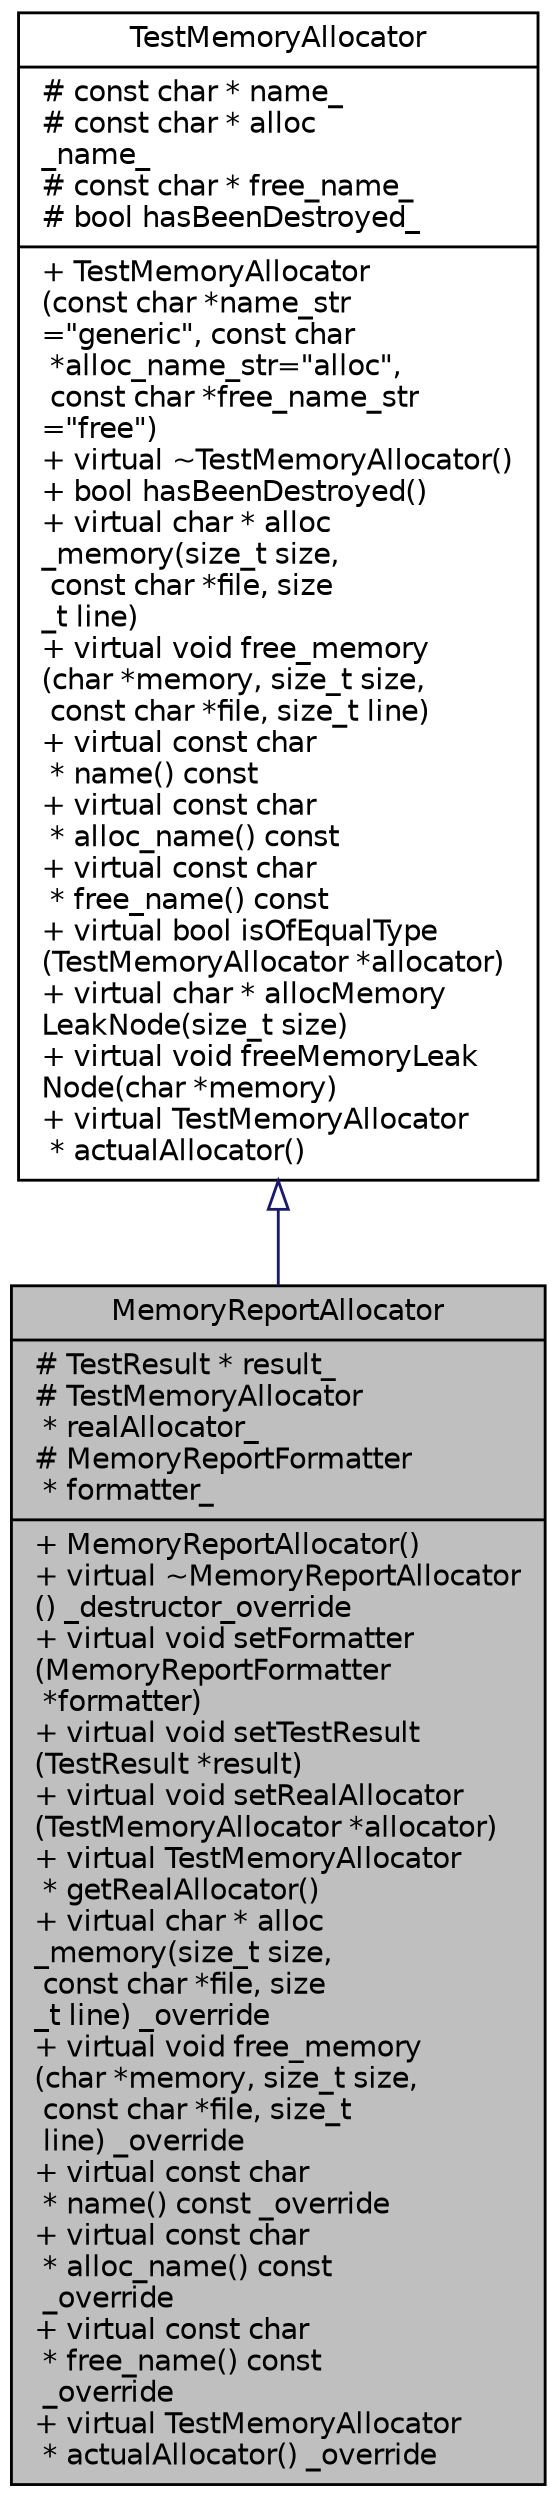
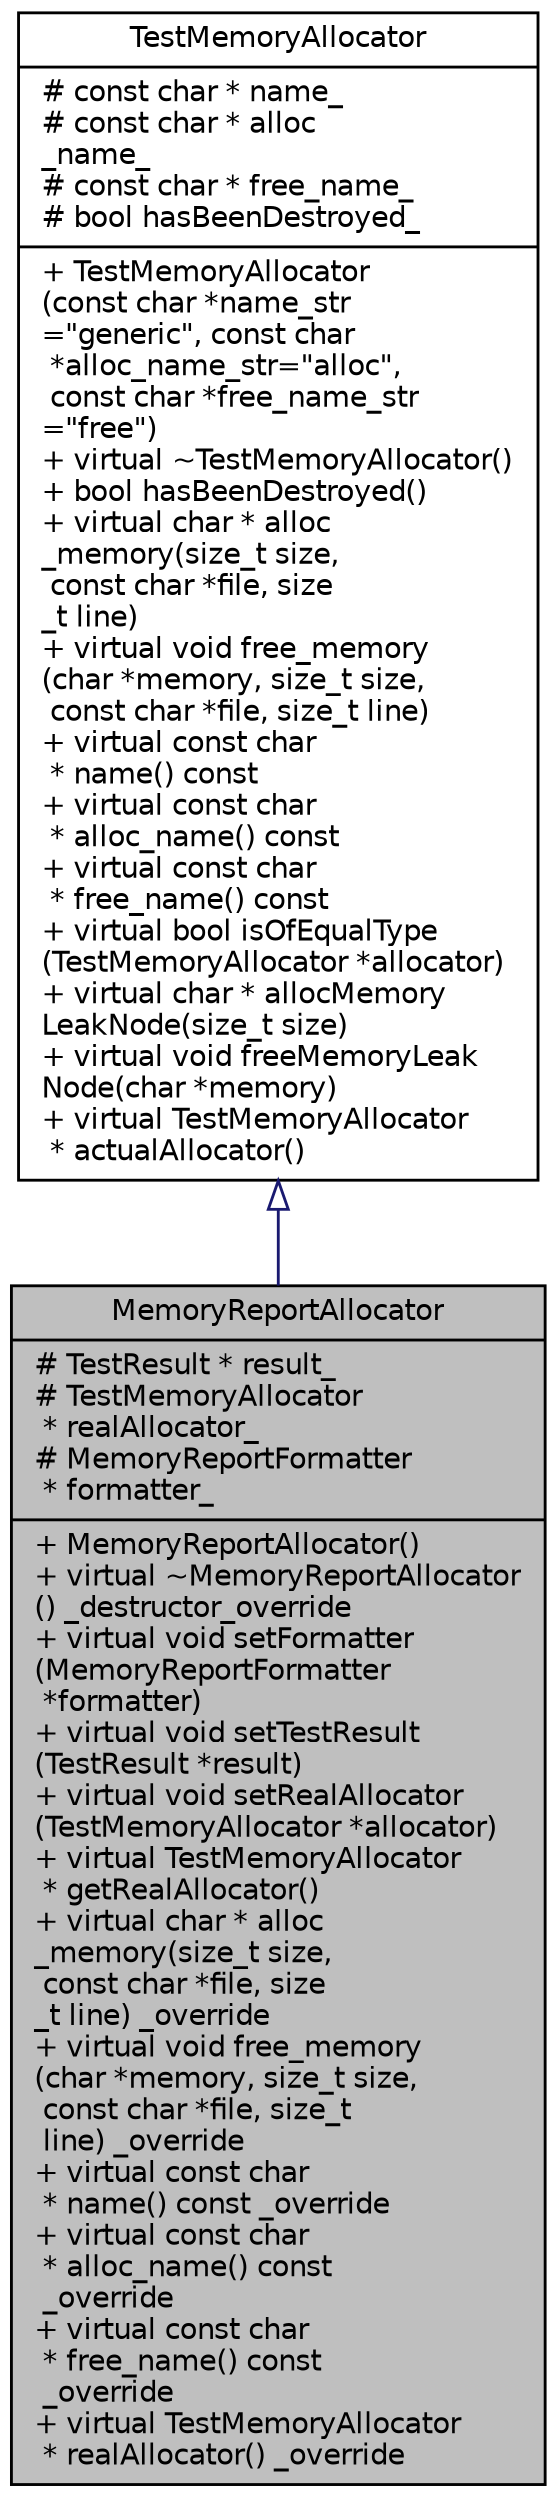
node "MemoryReportAllocator": text "* actualAllocator() _override" -> "* realAllocator() _override"
